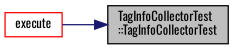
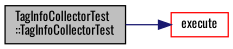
edge "execute" -> "TagInfoCollectorTest ::TagInfoCollectorTest": reversed
